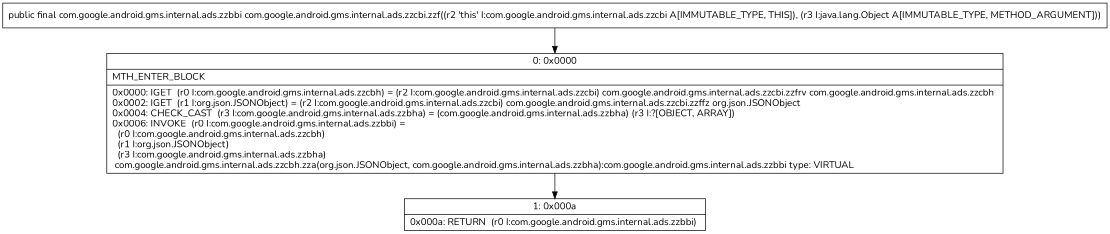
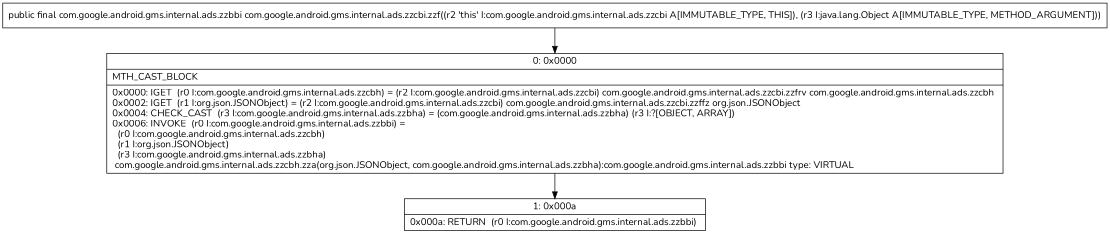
node "0: 0x0000": text "MTH_ENTER_BLOCK" -> "MTH_CAST_BLOCK"
